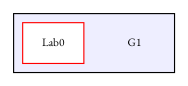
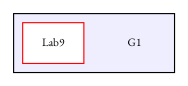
node "Lab0": label "Lab0" -> "Lab9"
